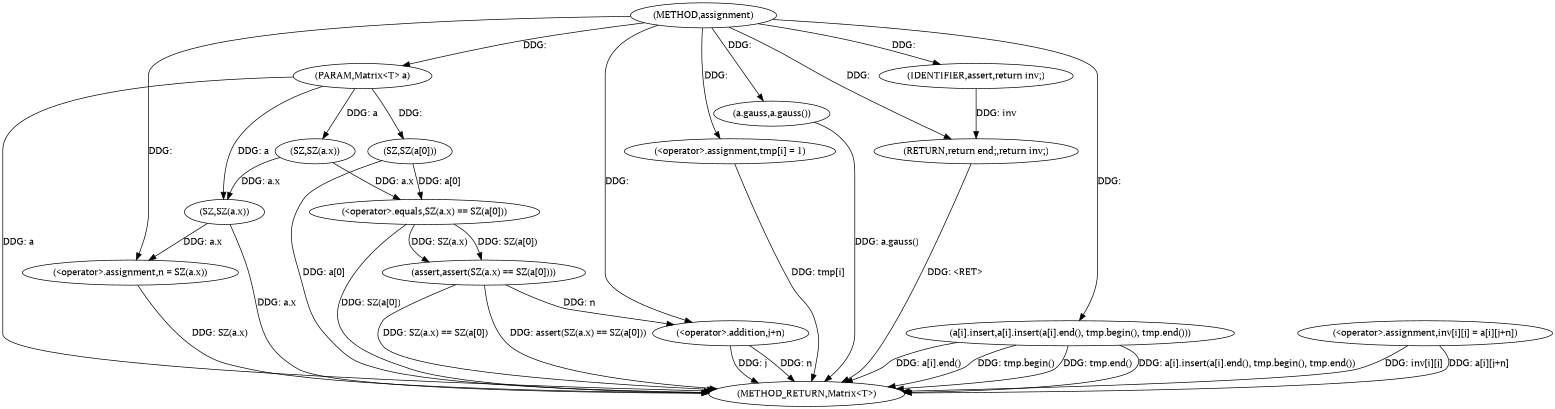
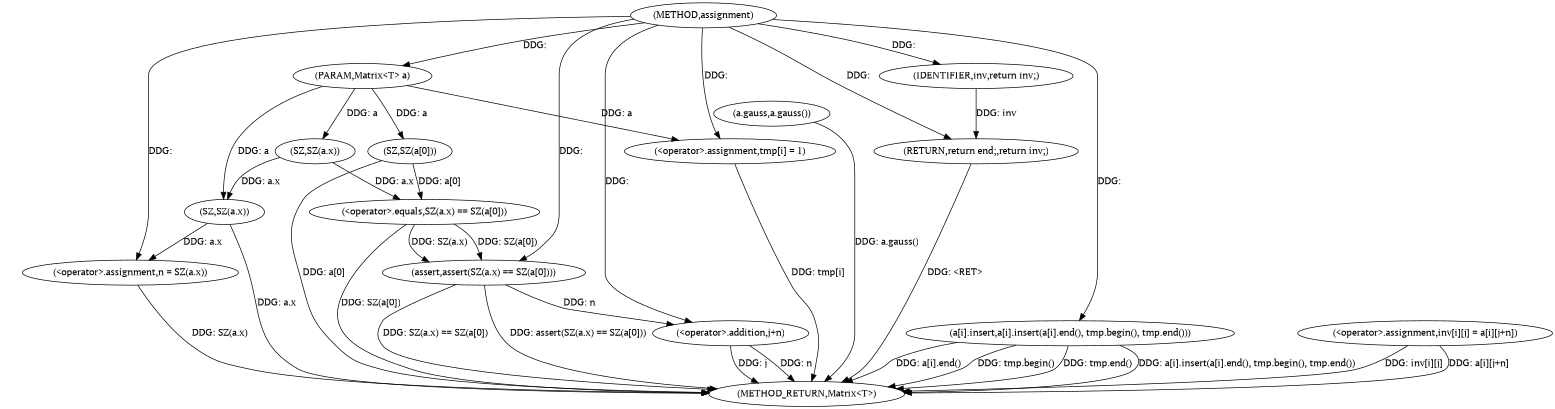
edge "(METHOD,assignment)" -> "(a.gauss,a.gauss())": now "(METHOD,assignment)" -> "(assert,assert(SZ(a.x) == SZ(a[0])))"
node "(IDENTIFIER,assert,return inv;)": label "(IDENTIFIER,assert,return inv;)" -> "(IDENTIFIER,inv,return inv;)"
edge "(PARAM,Matrix<T> a)" -> "(SZ,SZ(a[0]))": label "DDG: " -> "DDG: a"
edge "(PARAM,Matrix<T> a)" -> "(METHOD_RETURN,Matrix<T>)": now "(PARAM,Matrix<T> a)" -> "(<operator>.assignment,tmp[i] = 1)"
